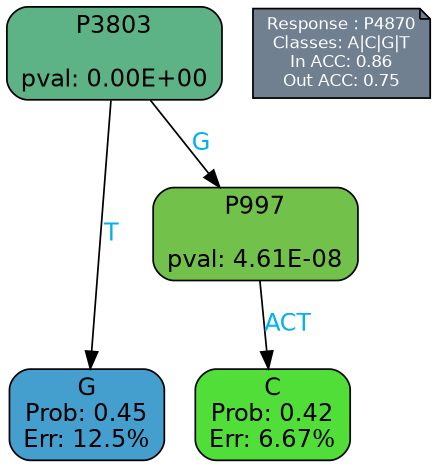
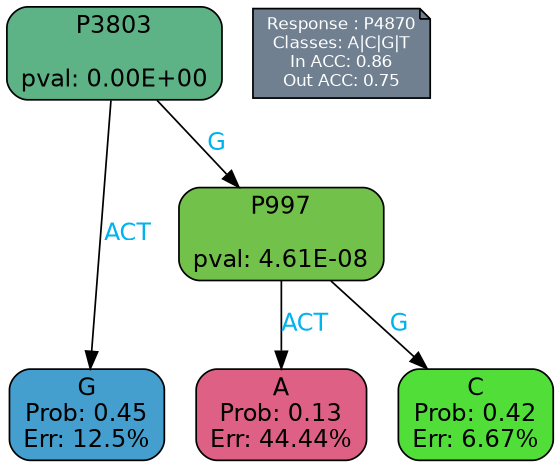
edge "P3803 pval: 0.00E+00" -> "G Prob: 0.45 Err: 12.5%": label "T" -> "ACT"
edge "P997 pval: 4.61E-08" -> "C Prob: 0.42 Err: 6.67%": label "ACT" -> "G"
node "A Prob: 0.13 Err: 44.44%": added
